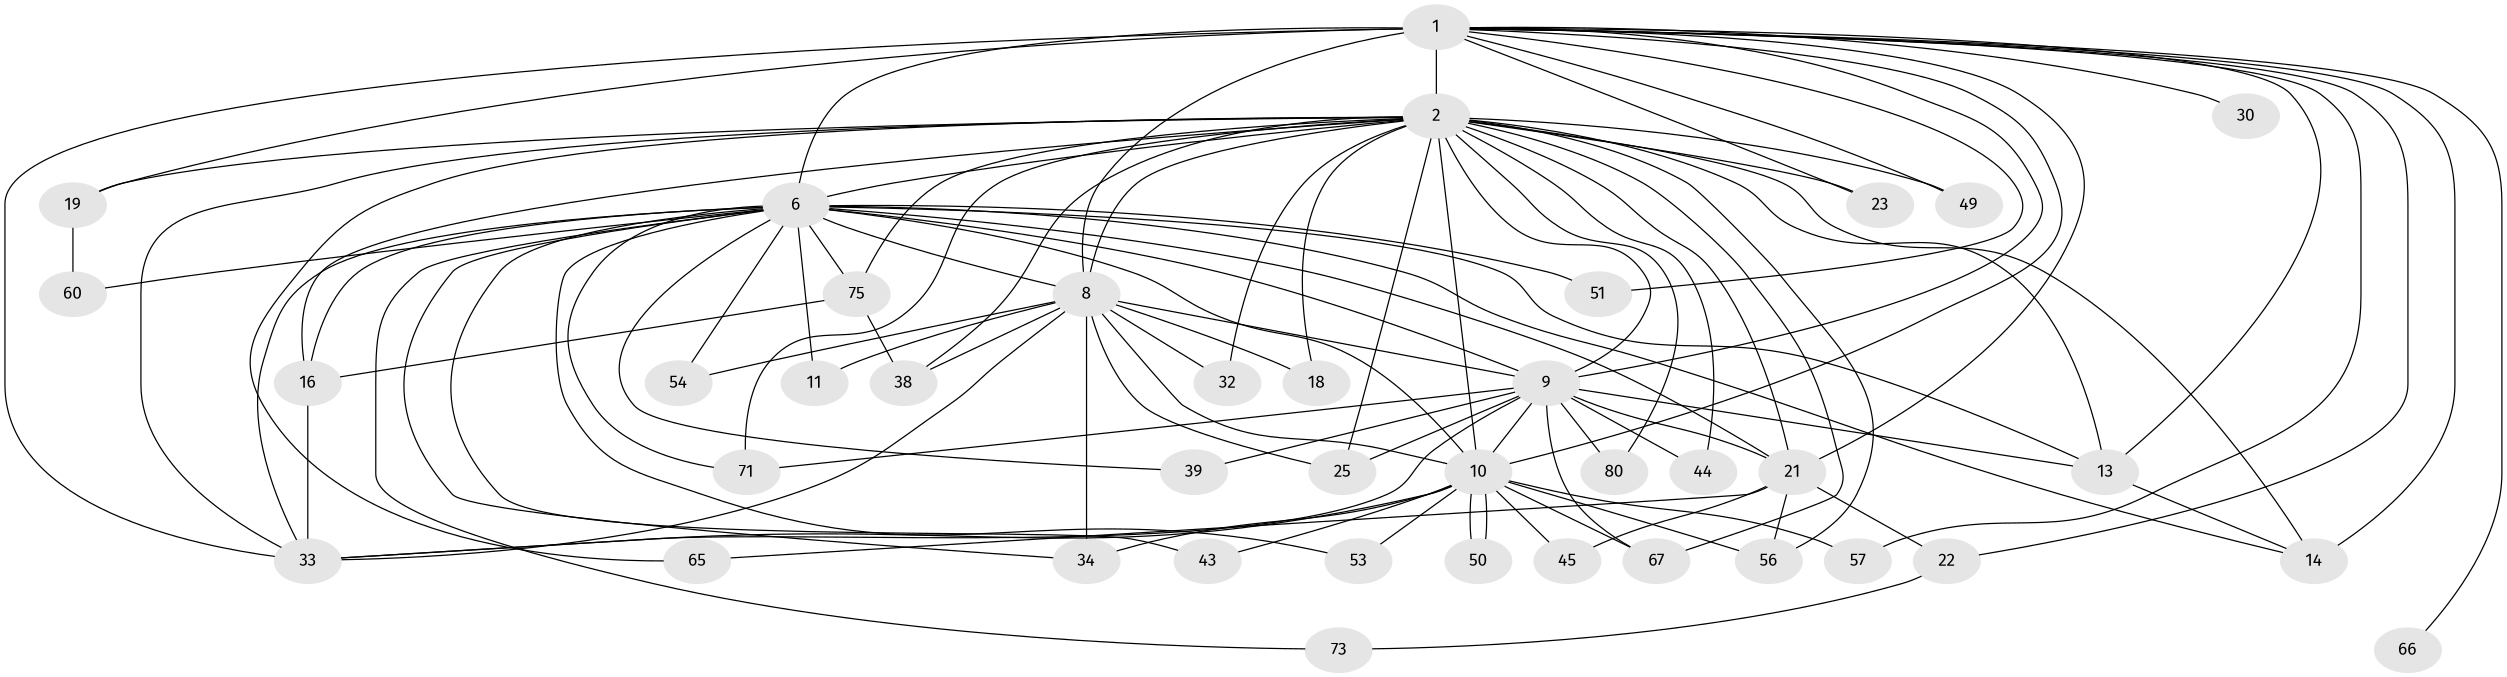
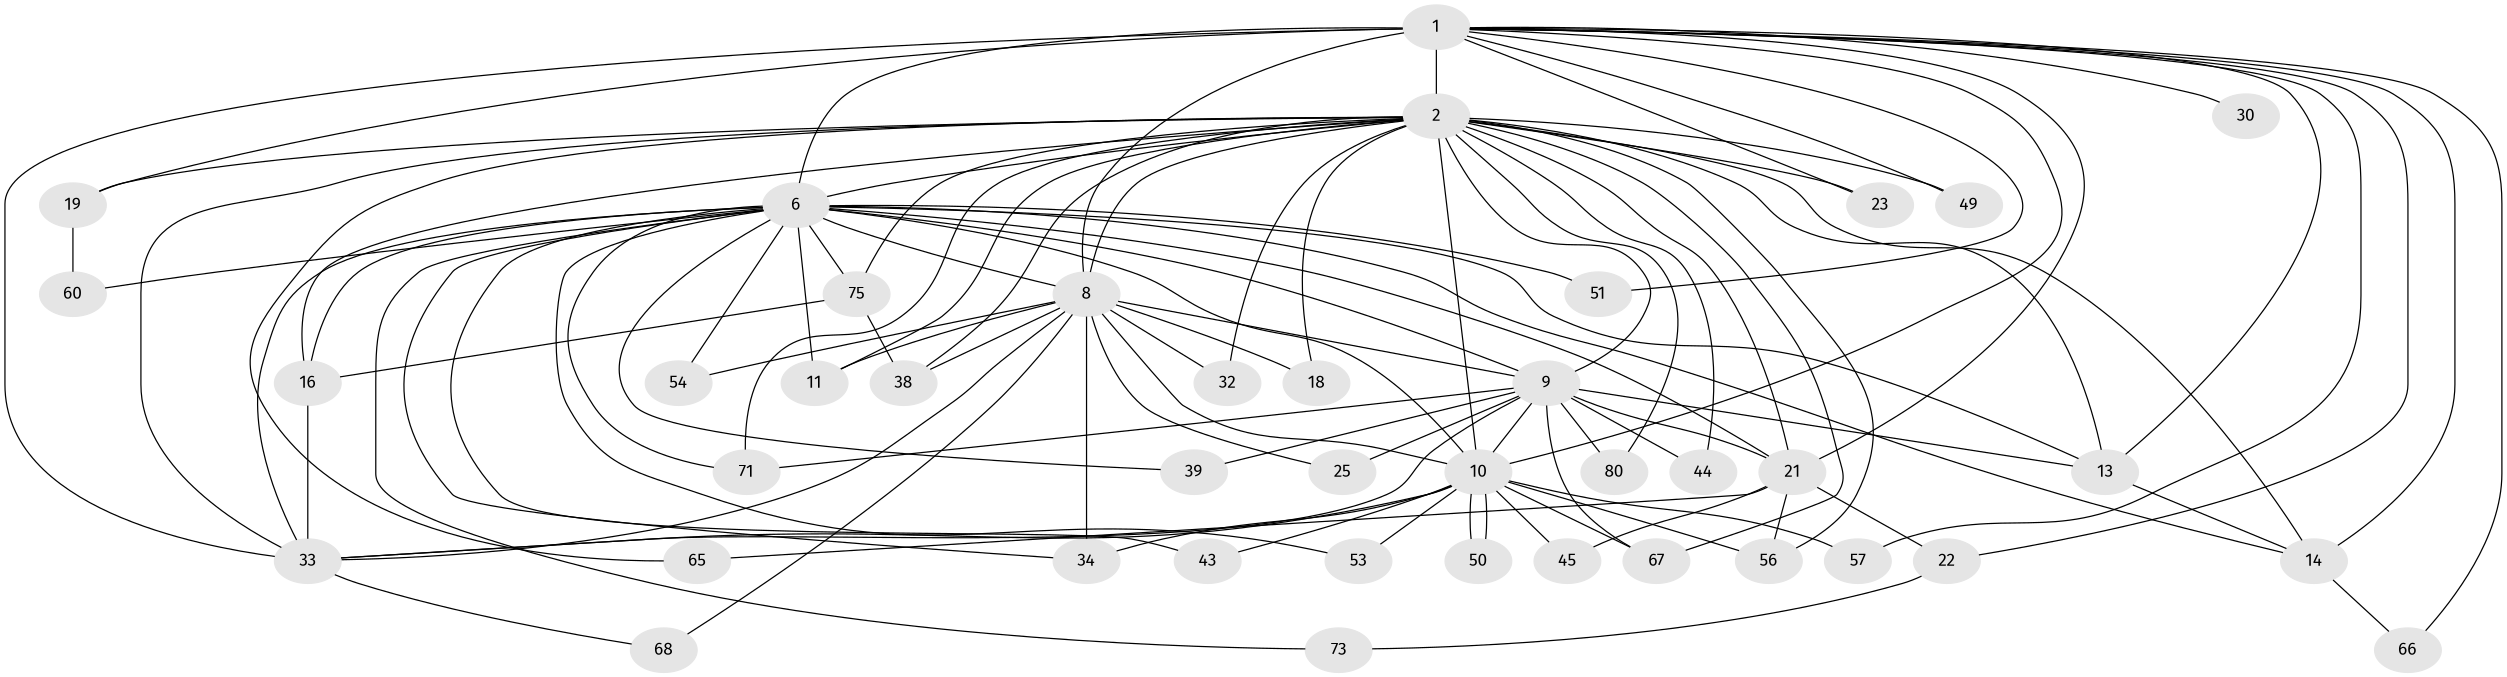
edge "1" -- "9": removed
edge "2" -- "25": now "2" -- "11"
edge "14" -- "66": added
node "68": added
